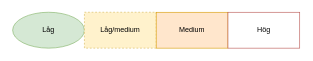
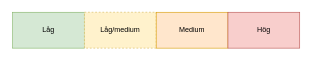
node "Låg": shape ellipse -> rectangle
node "Hög": fillcolor #ffffff -> #f8cecc
